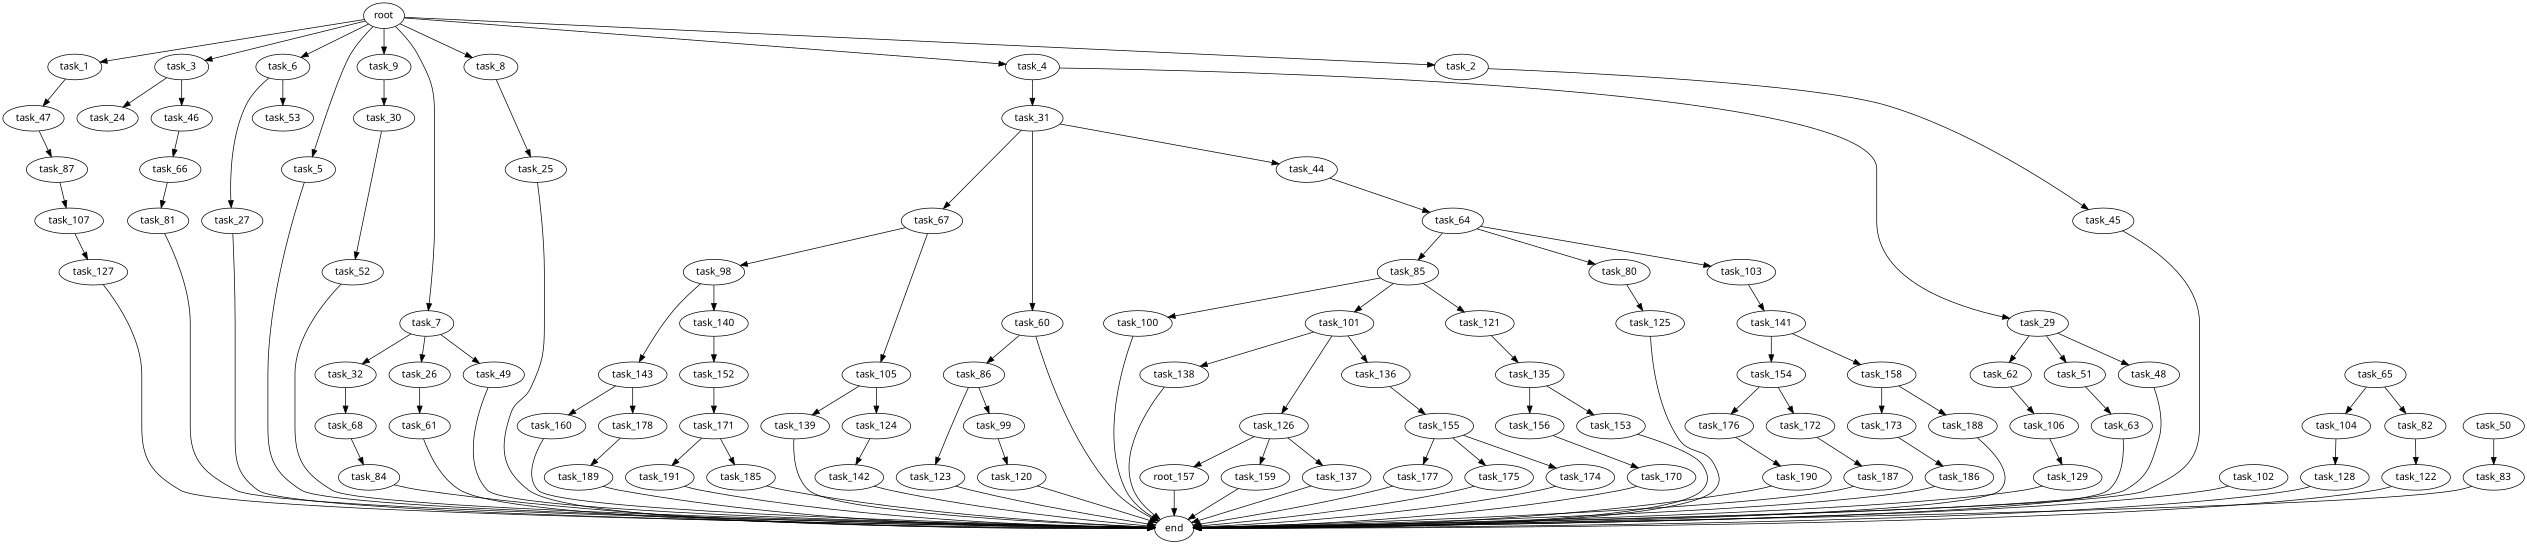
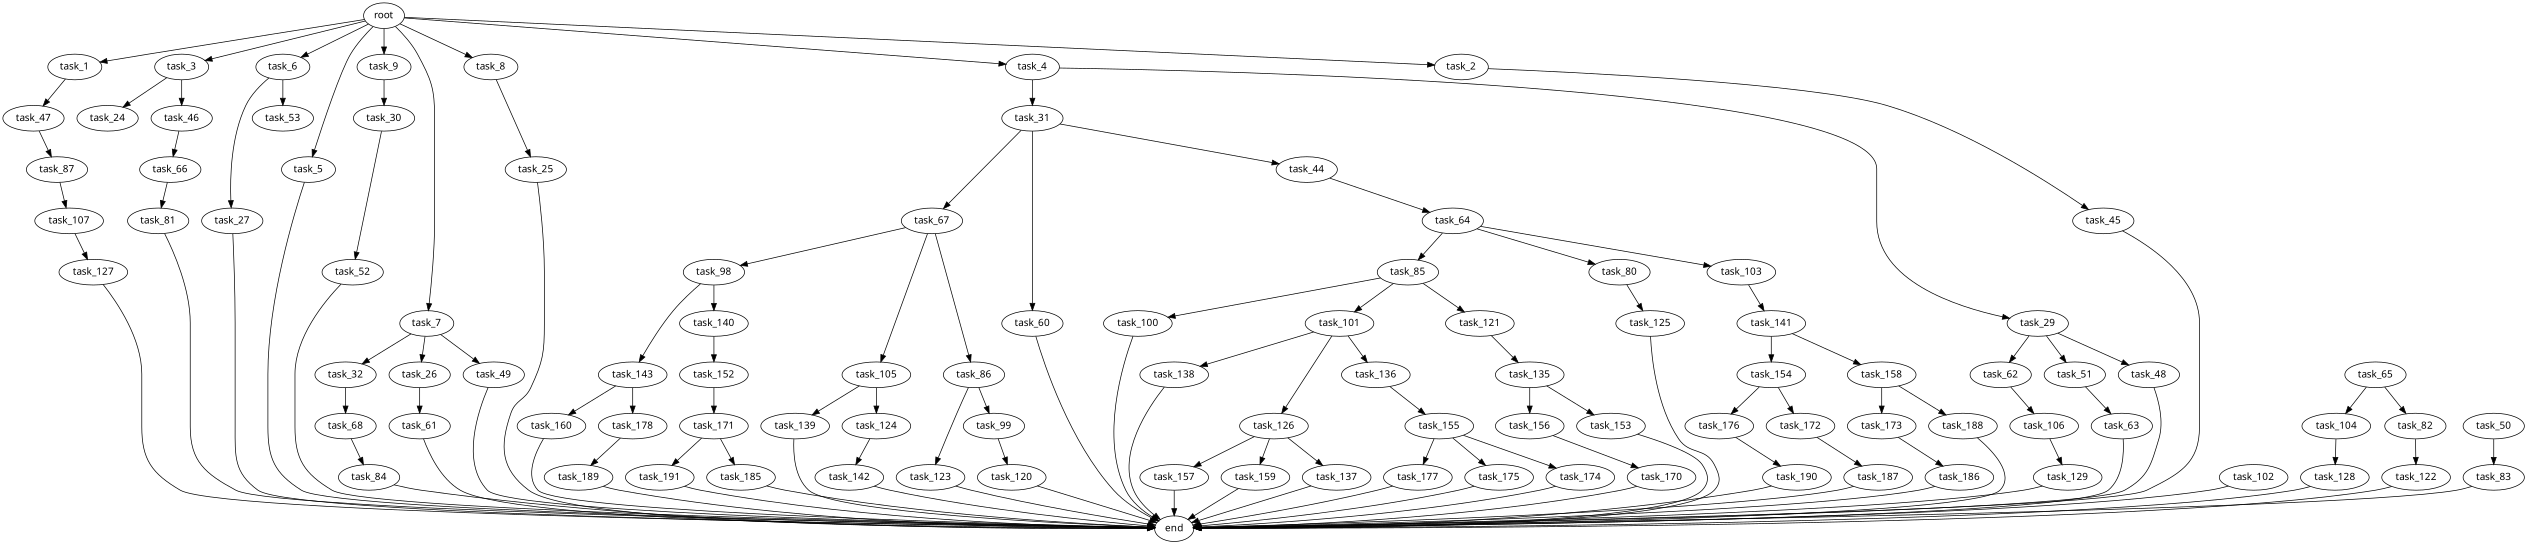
edge "task_60" -> "task_86": now "task_67" -> "task_86"
node "root_157": label "root_157" -> "task_157"
